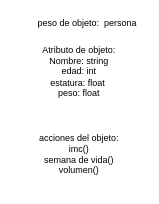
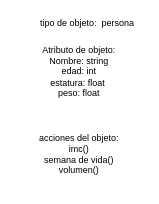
node "peso de objeto: persona": label "peso de objeto: persona" -> "tipo de objeto: persona"
